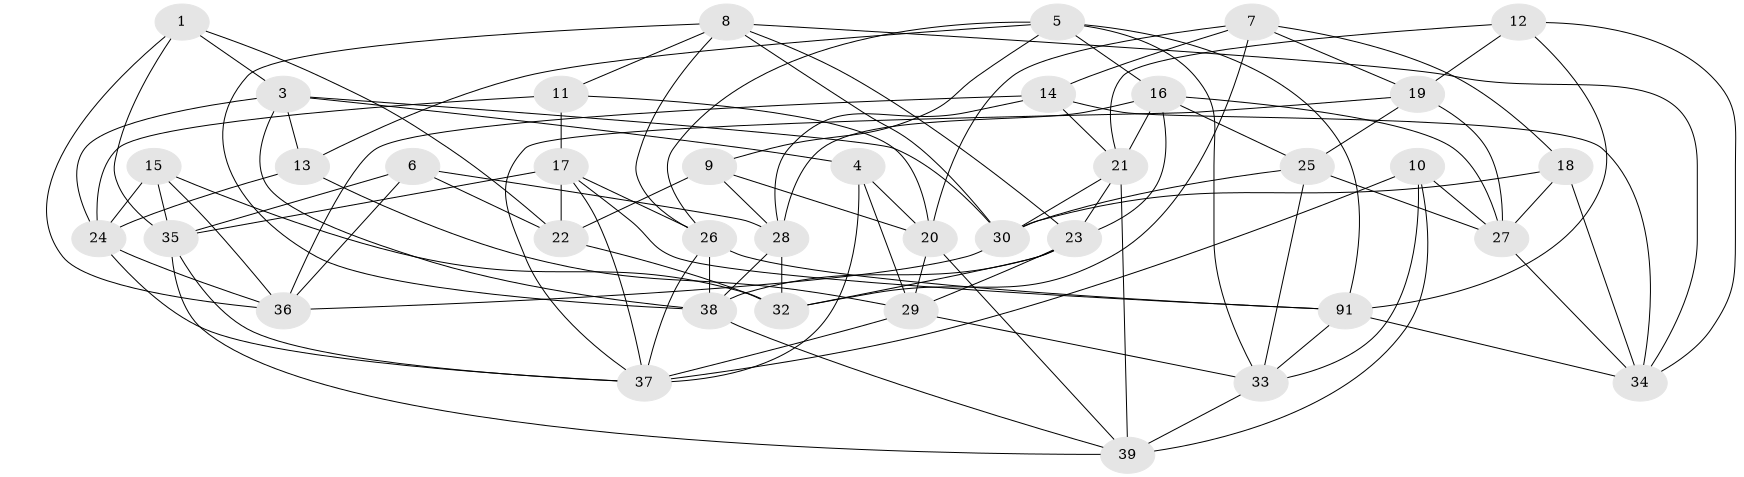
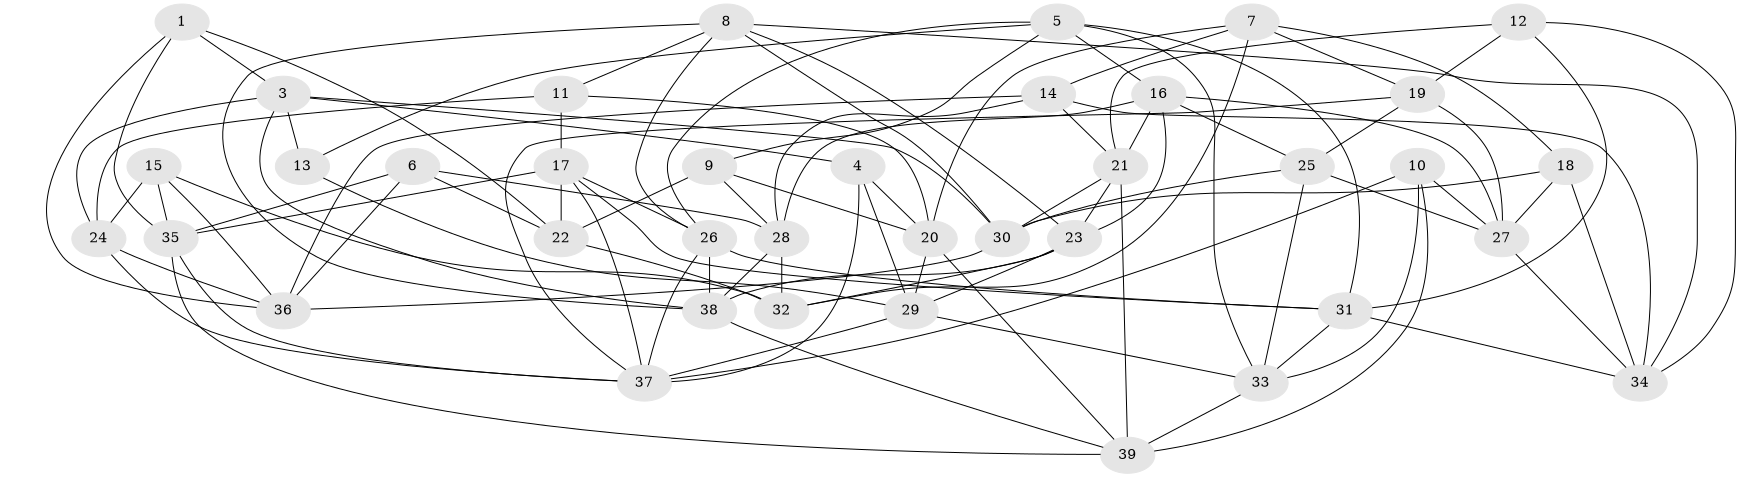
edge "13" -- "24": removed
node "91": label "91" -> "31"
